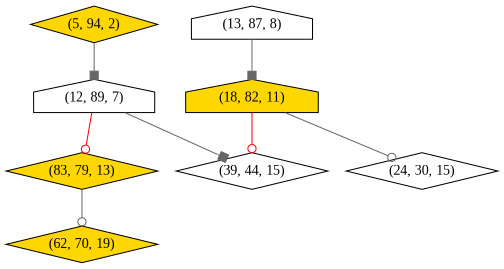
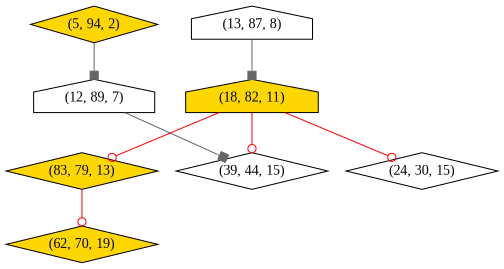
edge "(12, 89, 7)" -> "(83, 79, 13)": now "(18, 82, 11)" -> "(83, 79, 13)"
edge "(18, 82, 11)" -> "(24, 30, 15)": color gray40 -> red
edge "(83, 79, 13)" -> "(62, 70, 19)": color gray40 -> red
